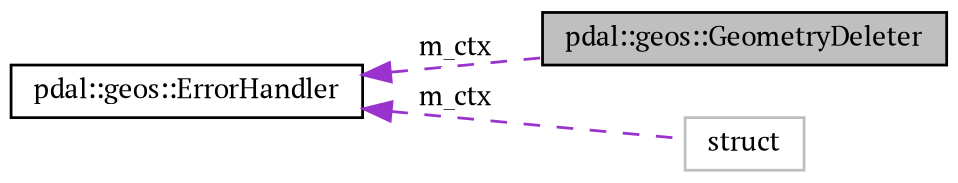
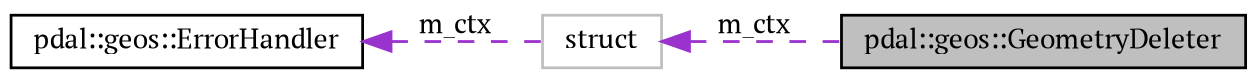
edge "pdal::geos::GeometryDeleter" -> "pdal::geos::ErrorHandler": now "pdal::geos::GeometryDeleter" -> "struct"
